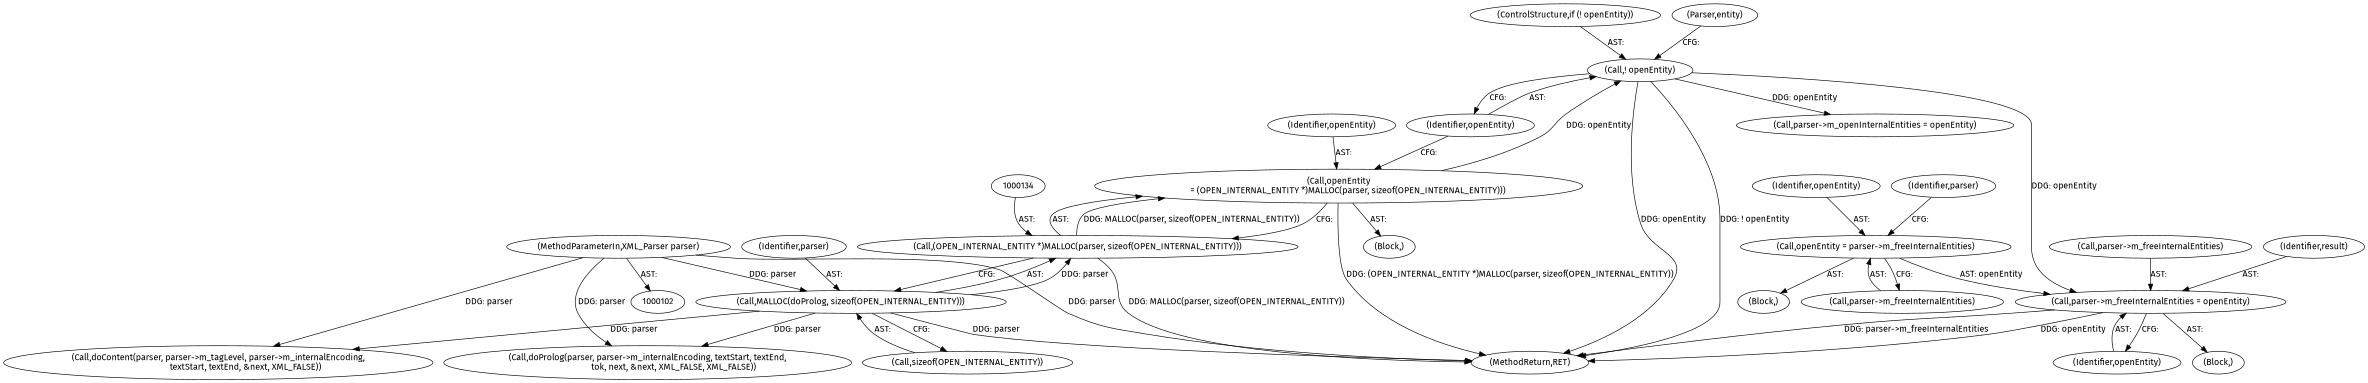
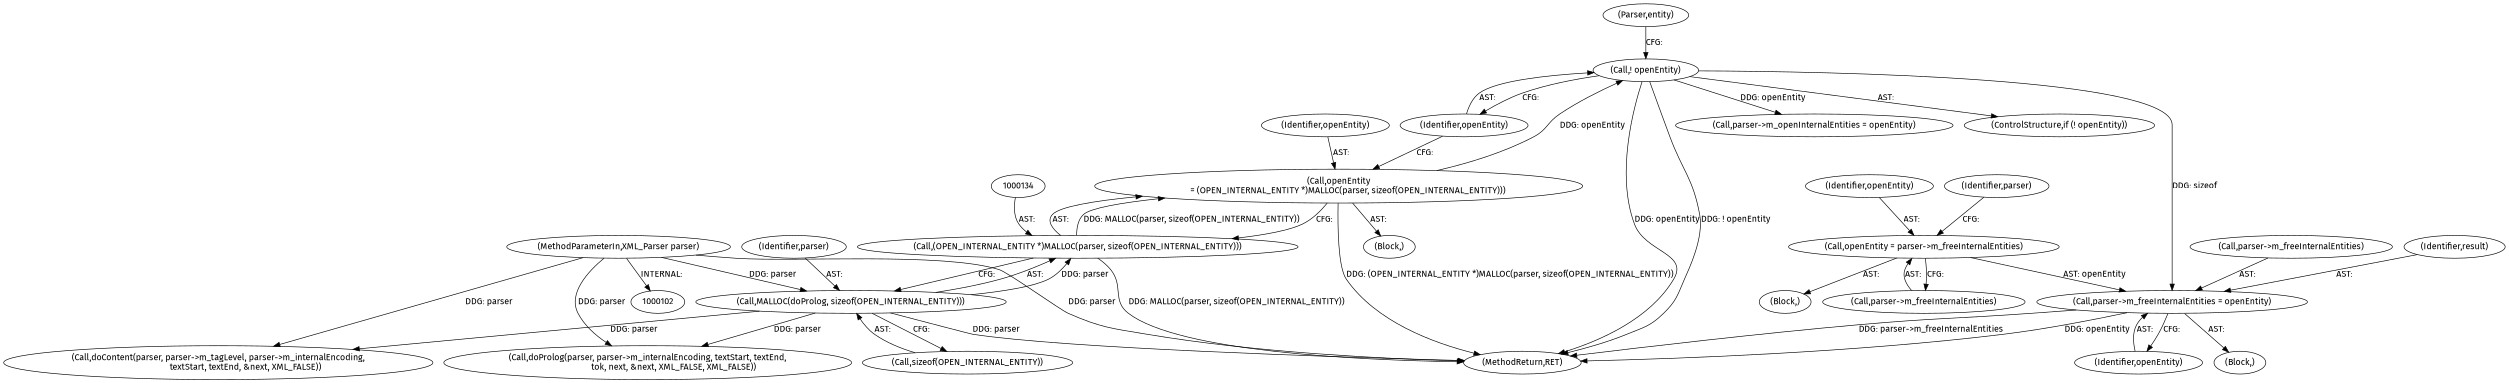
edge "(ControlStructure,if (! openEntity))" -> "(Call,! openEntity)": reversed
edge "(Call,! openEntity)" -> "(Call,parser->m_freeInternalEntities = openEntity)": label "DDG: openEntity" -> "DDG: sizeof"
edge "(MethodParameterIn,XML_Parser parser)" -> "1000102": label "AST: " -> "INTERNAL: "
